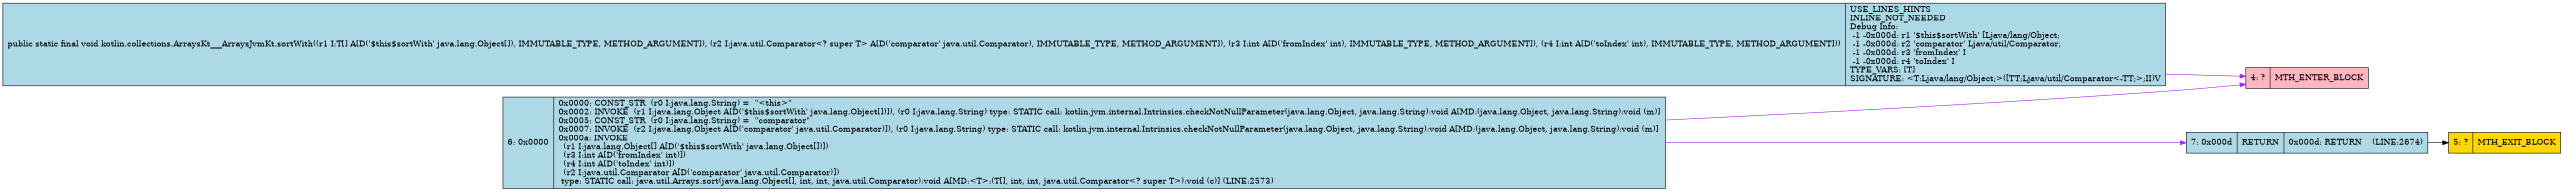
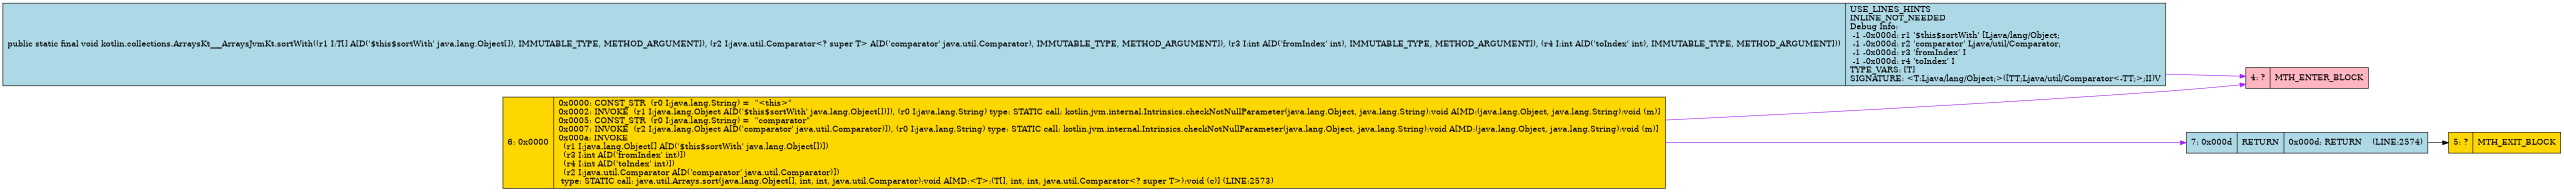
node "7: 0x000d": text "0x000d: RETURN    (LINE:2674)" -> "0x000d: RETURN    (LINE:2574)"
node "6: 0x0000": fillcolor lightblue -> gold
